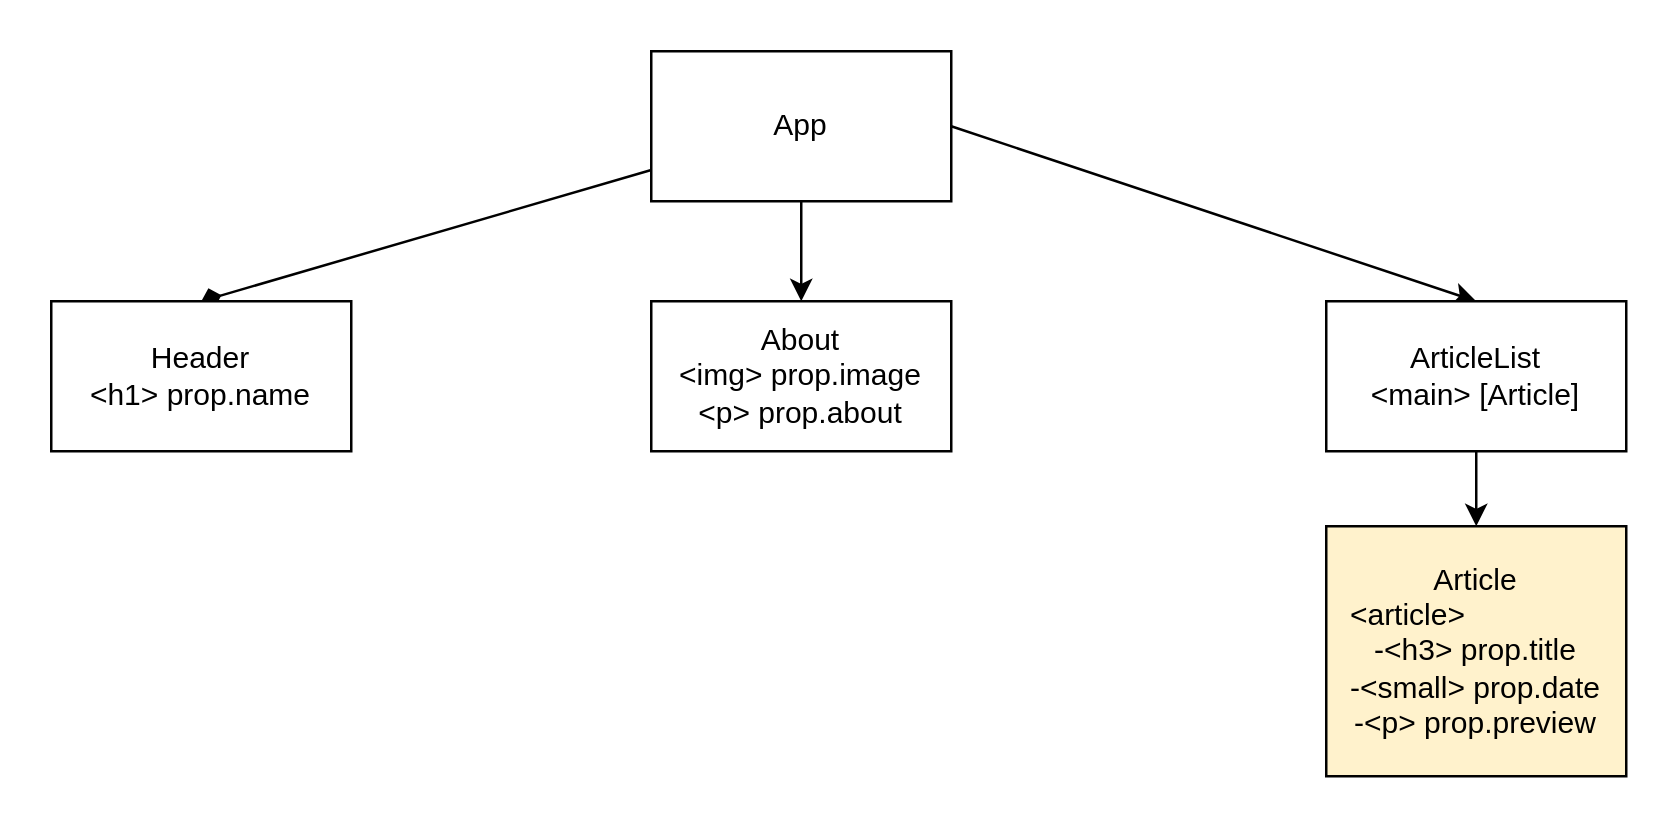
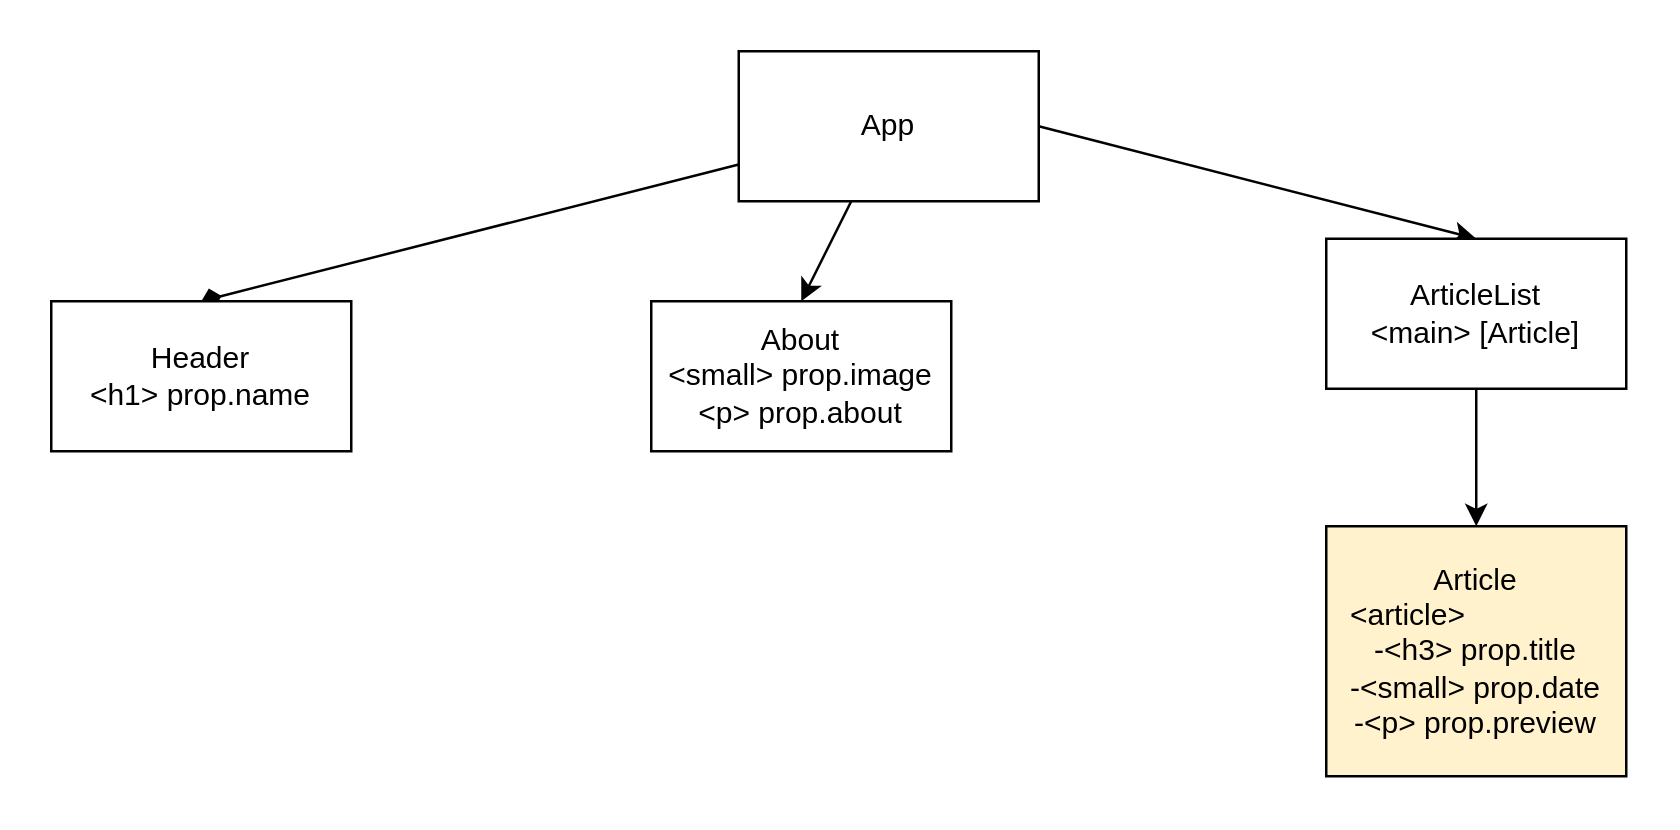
node "App": moved (801, 126) -> (889, 126)
node "About <img> prop.image <p> prop.about": label "About <img> prop.image <p> prop.about" -> "About <small> prop.image <p> prop.about"
node "ArticleList <main> [Article]": moved (1476, 376) -> (1476, 314)
